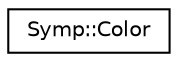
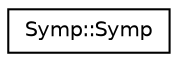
node "Symp::Color": label "Symp::Color" -> "Symp::Symp"
